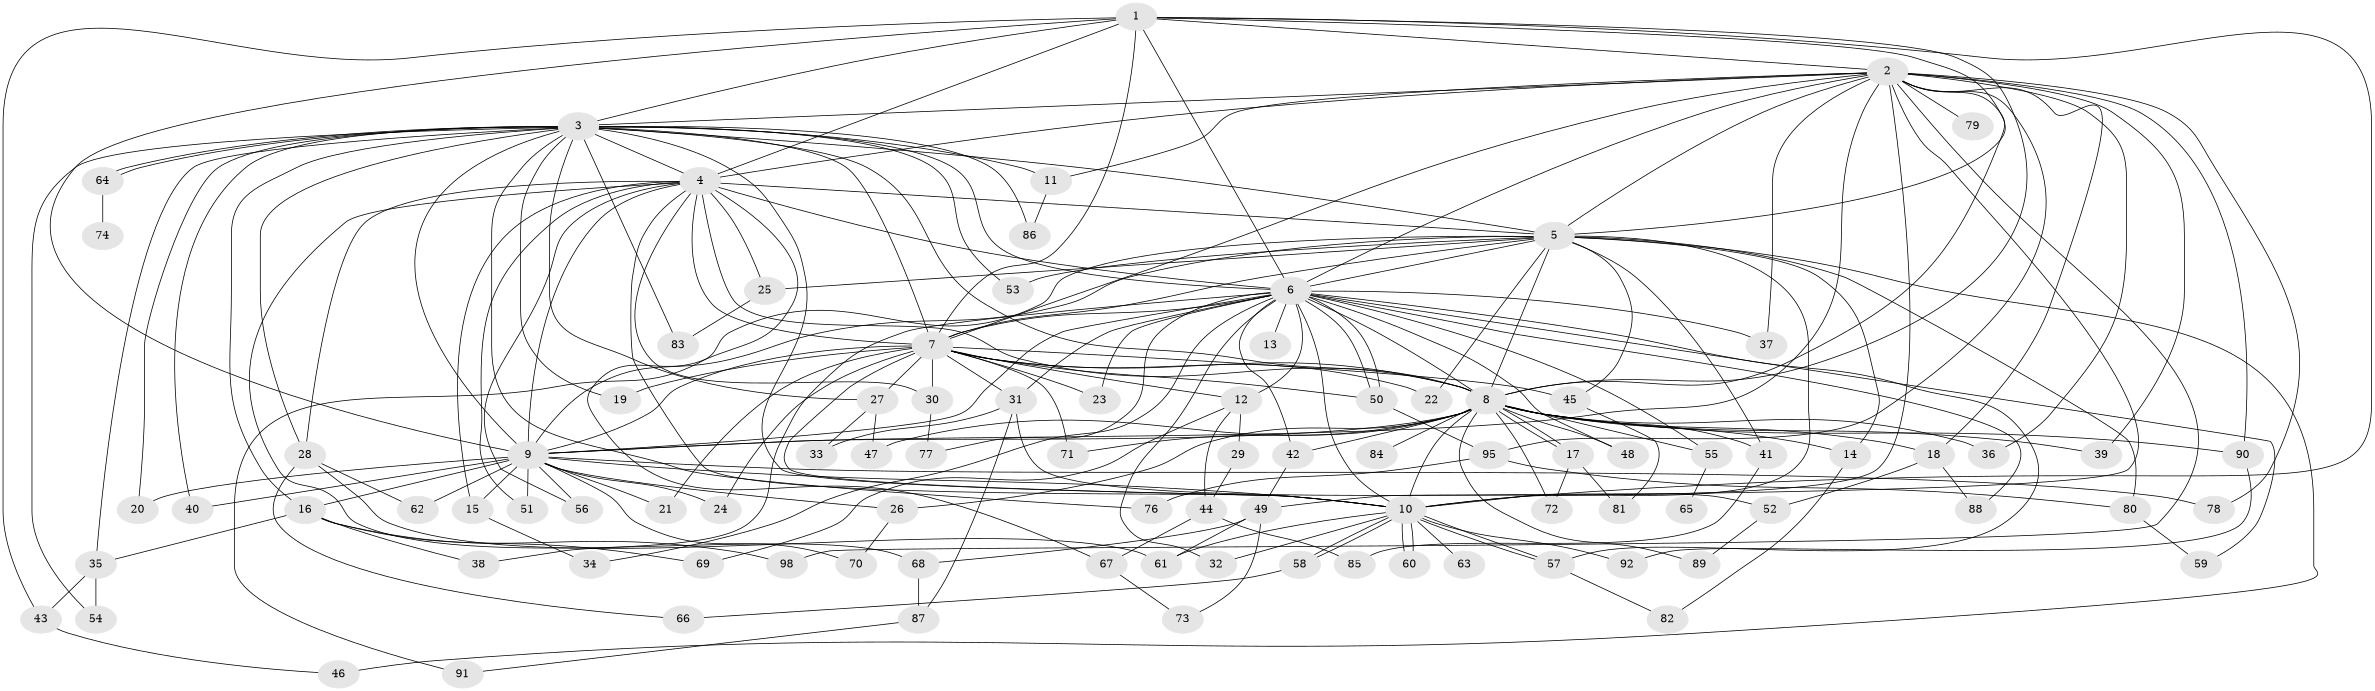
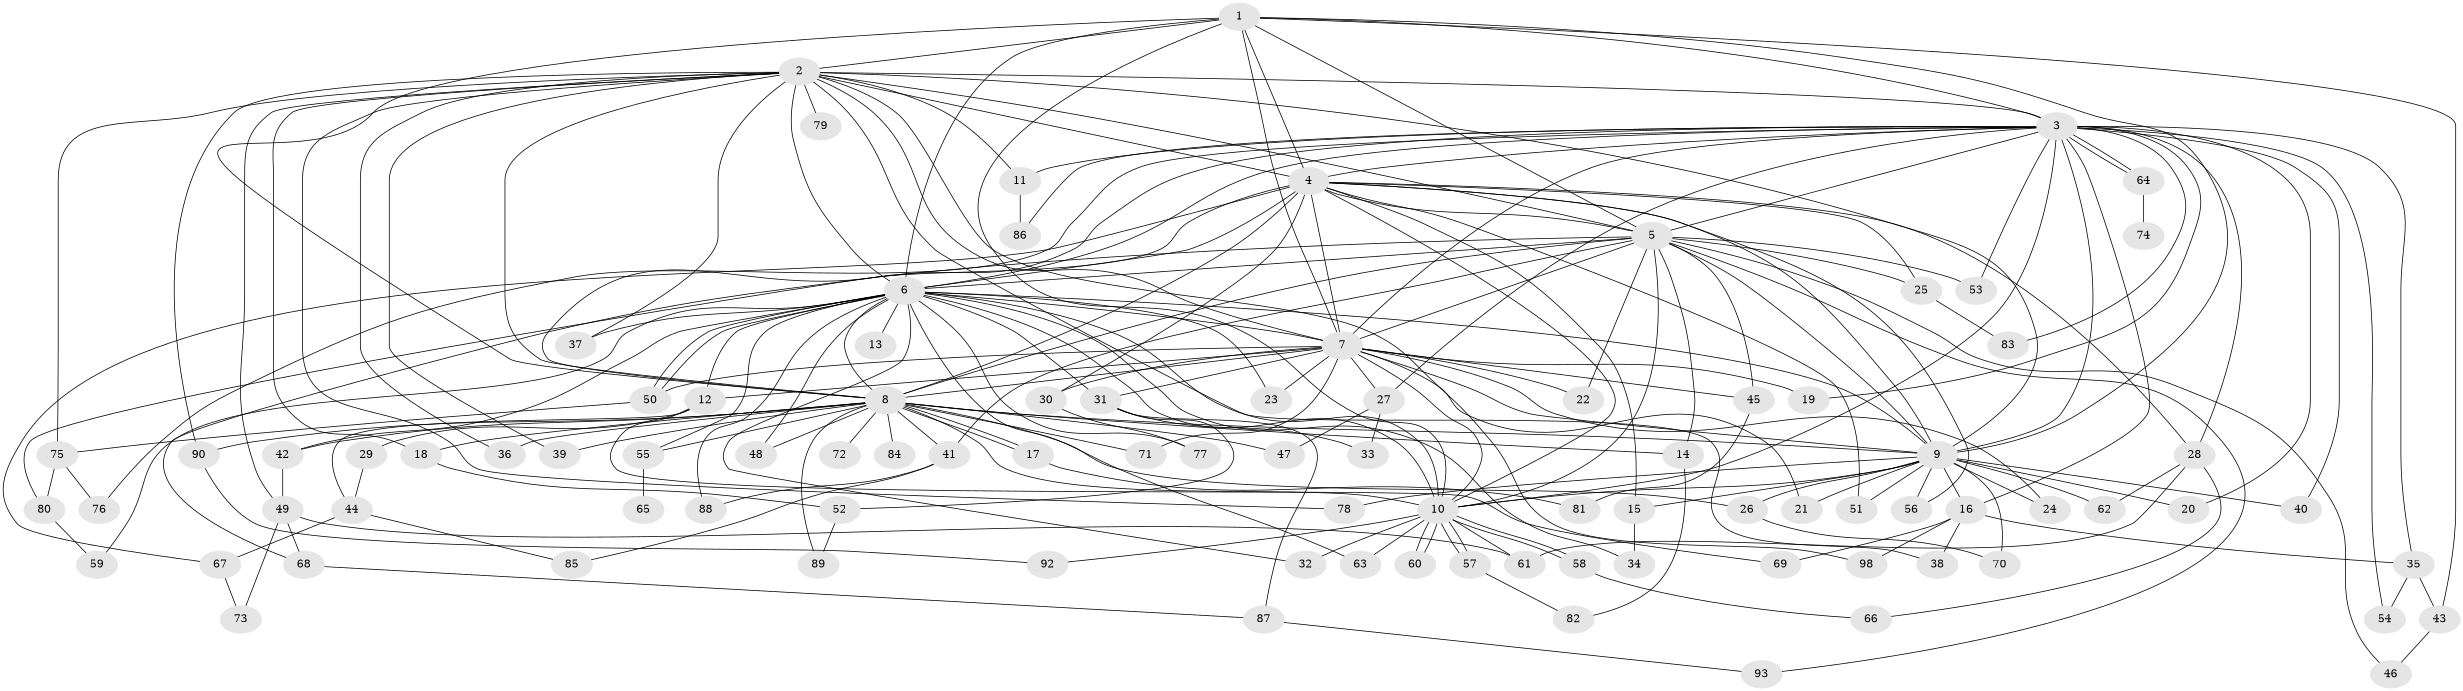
edge "6" -- "57": now "6" -- "63"
node "95": label "95" -> "75"
edge "17" -- "72": removed
edge "18" -- "88": now "41" -- "88"
node "91": label "91" -> "93"
